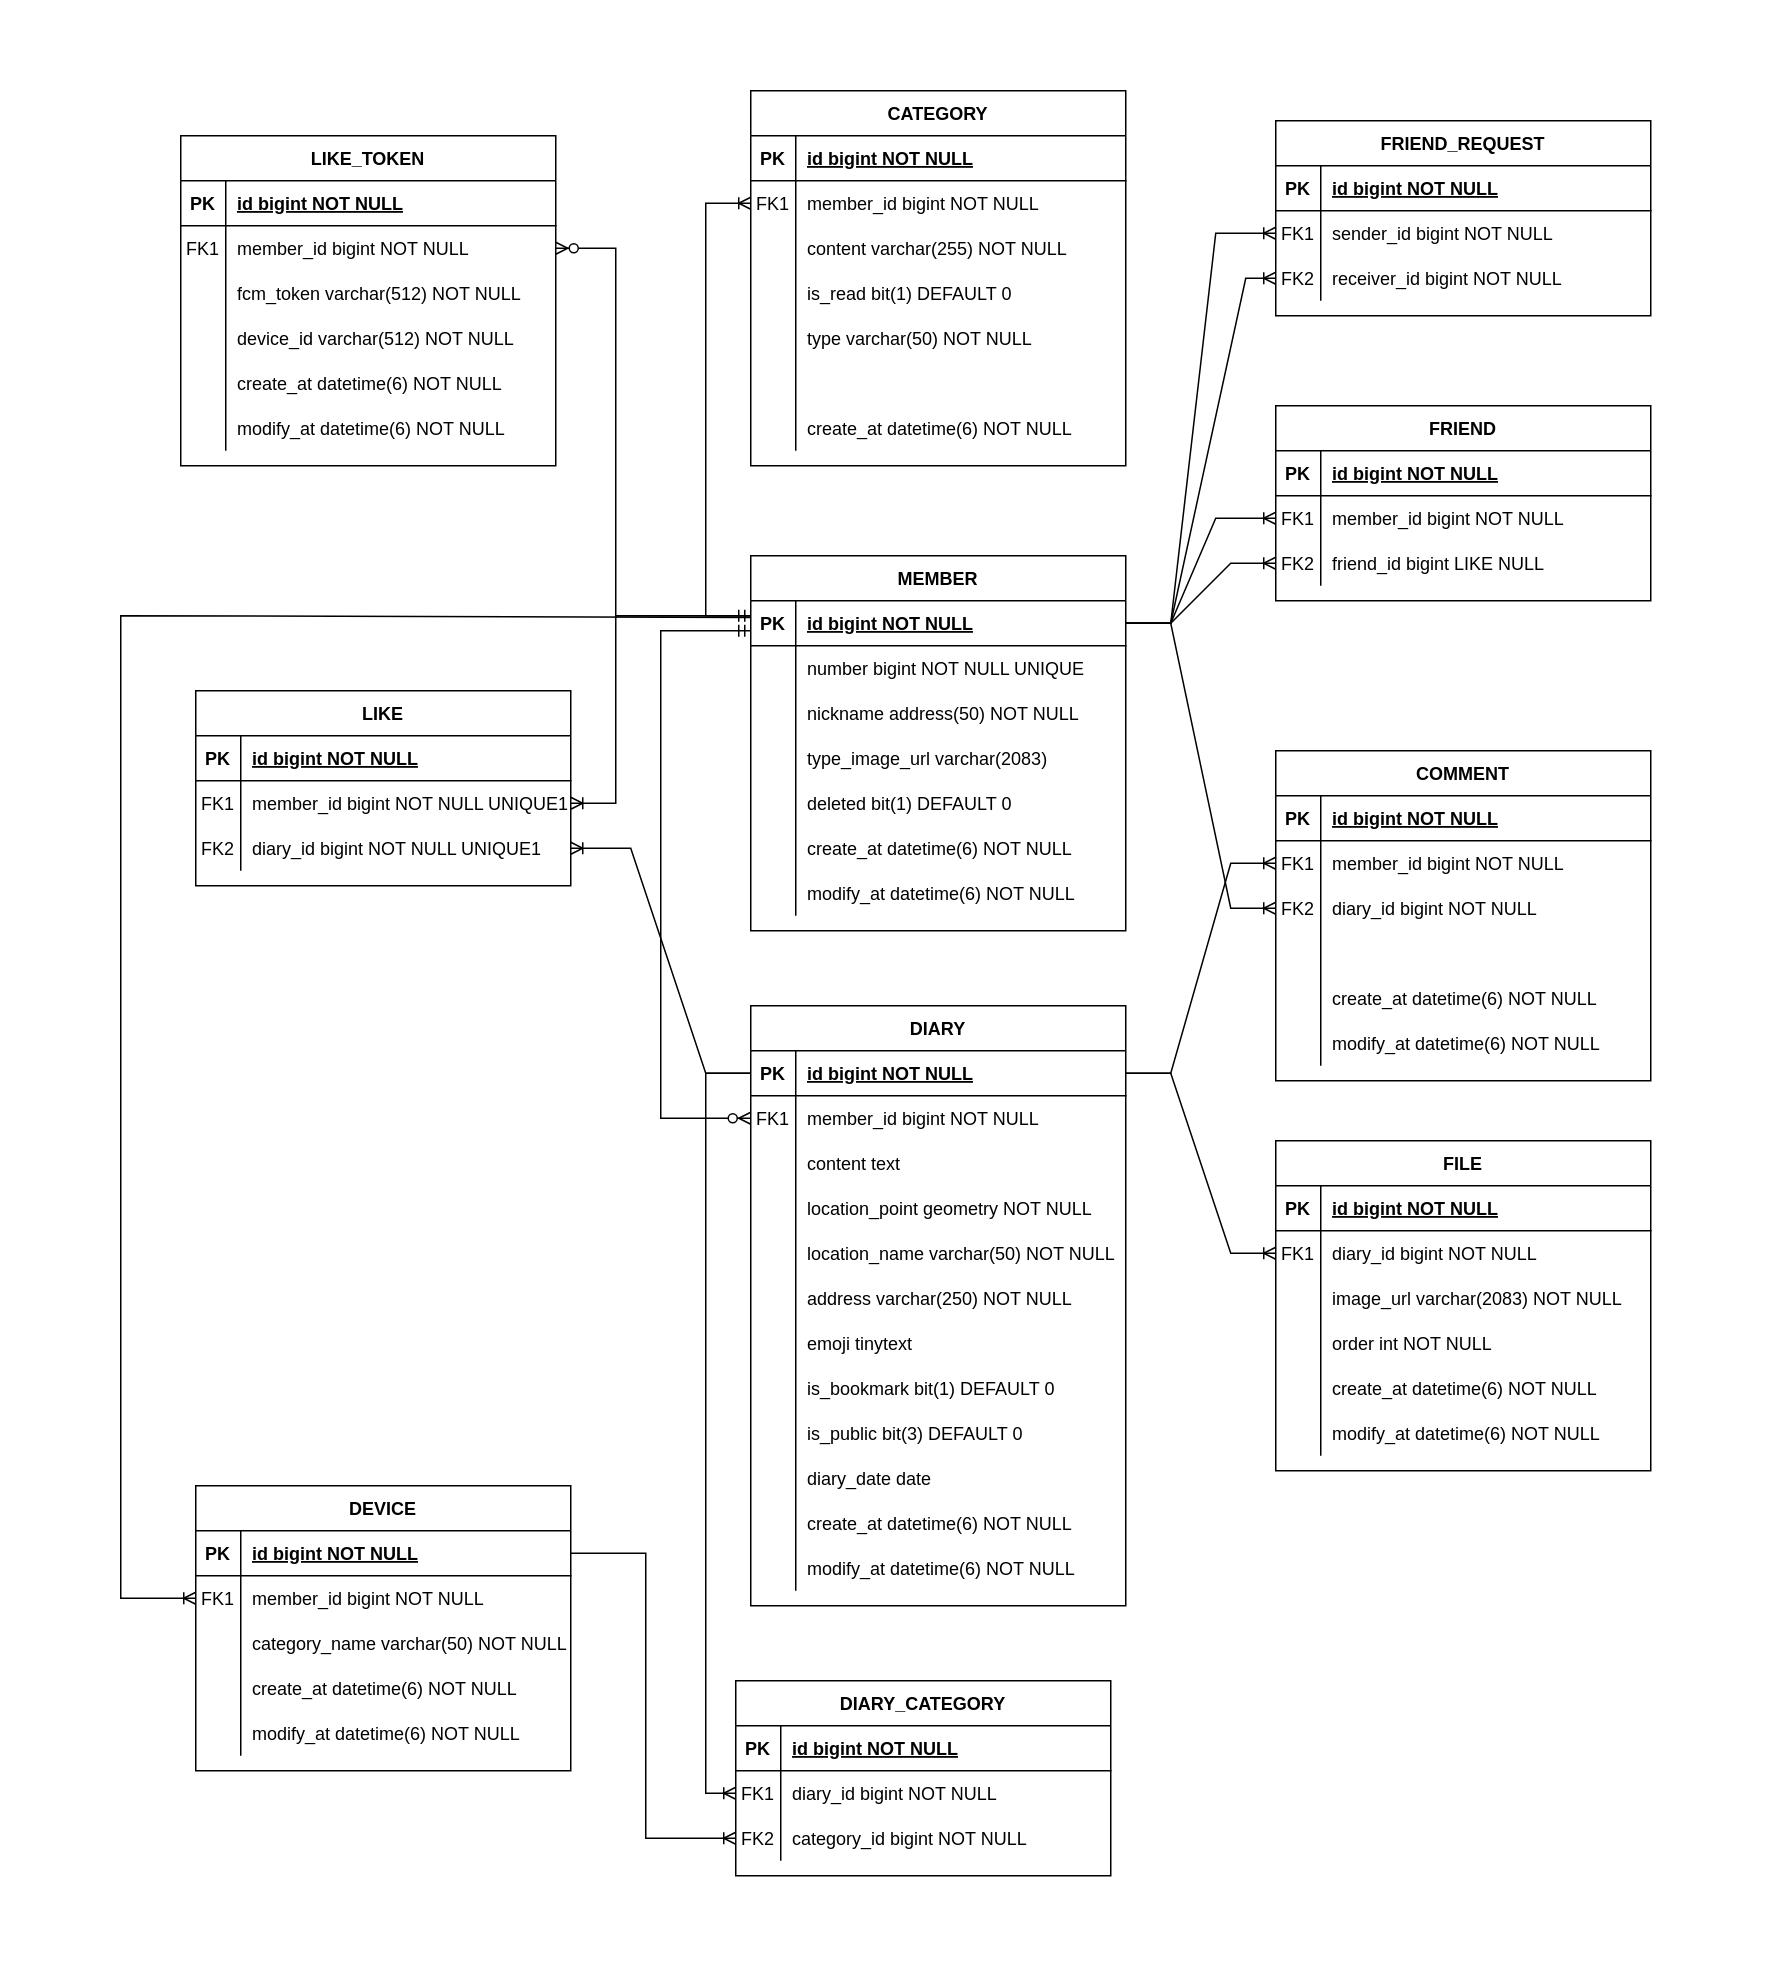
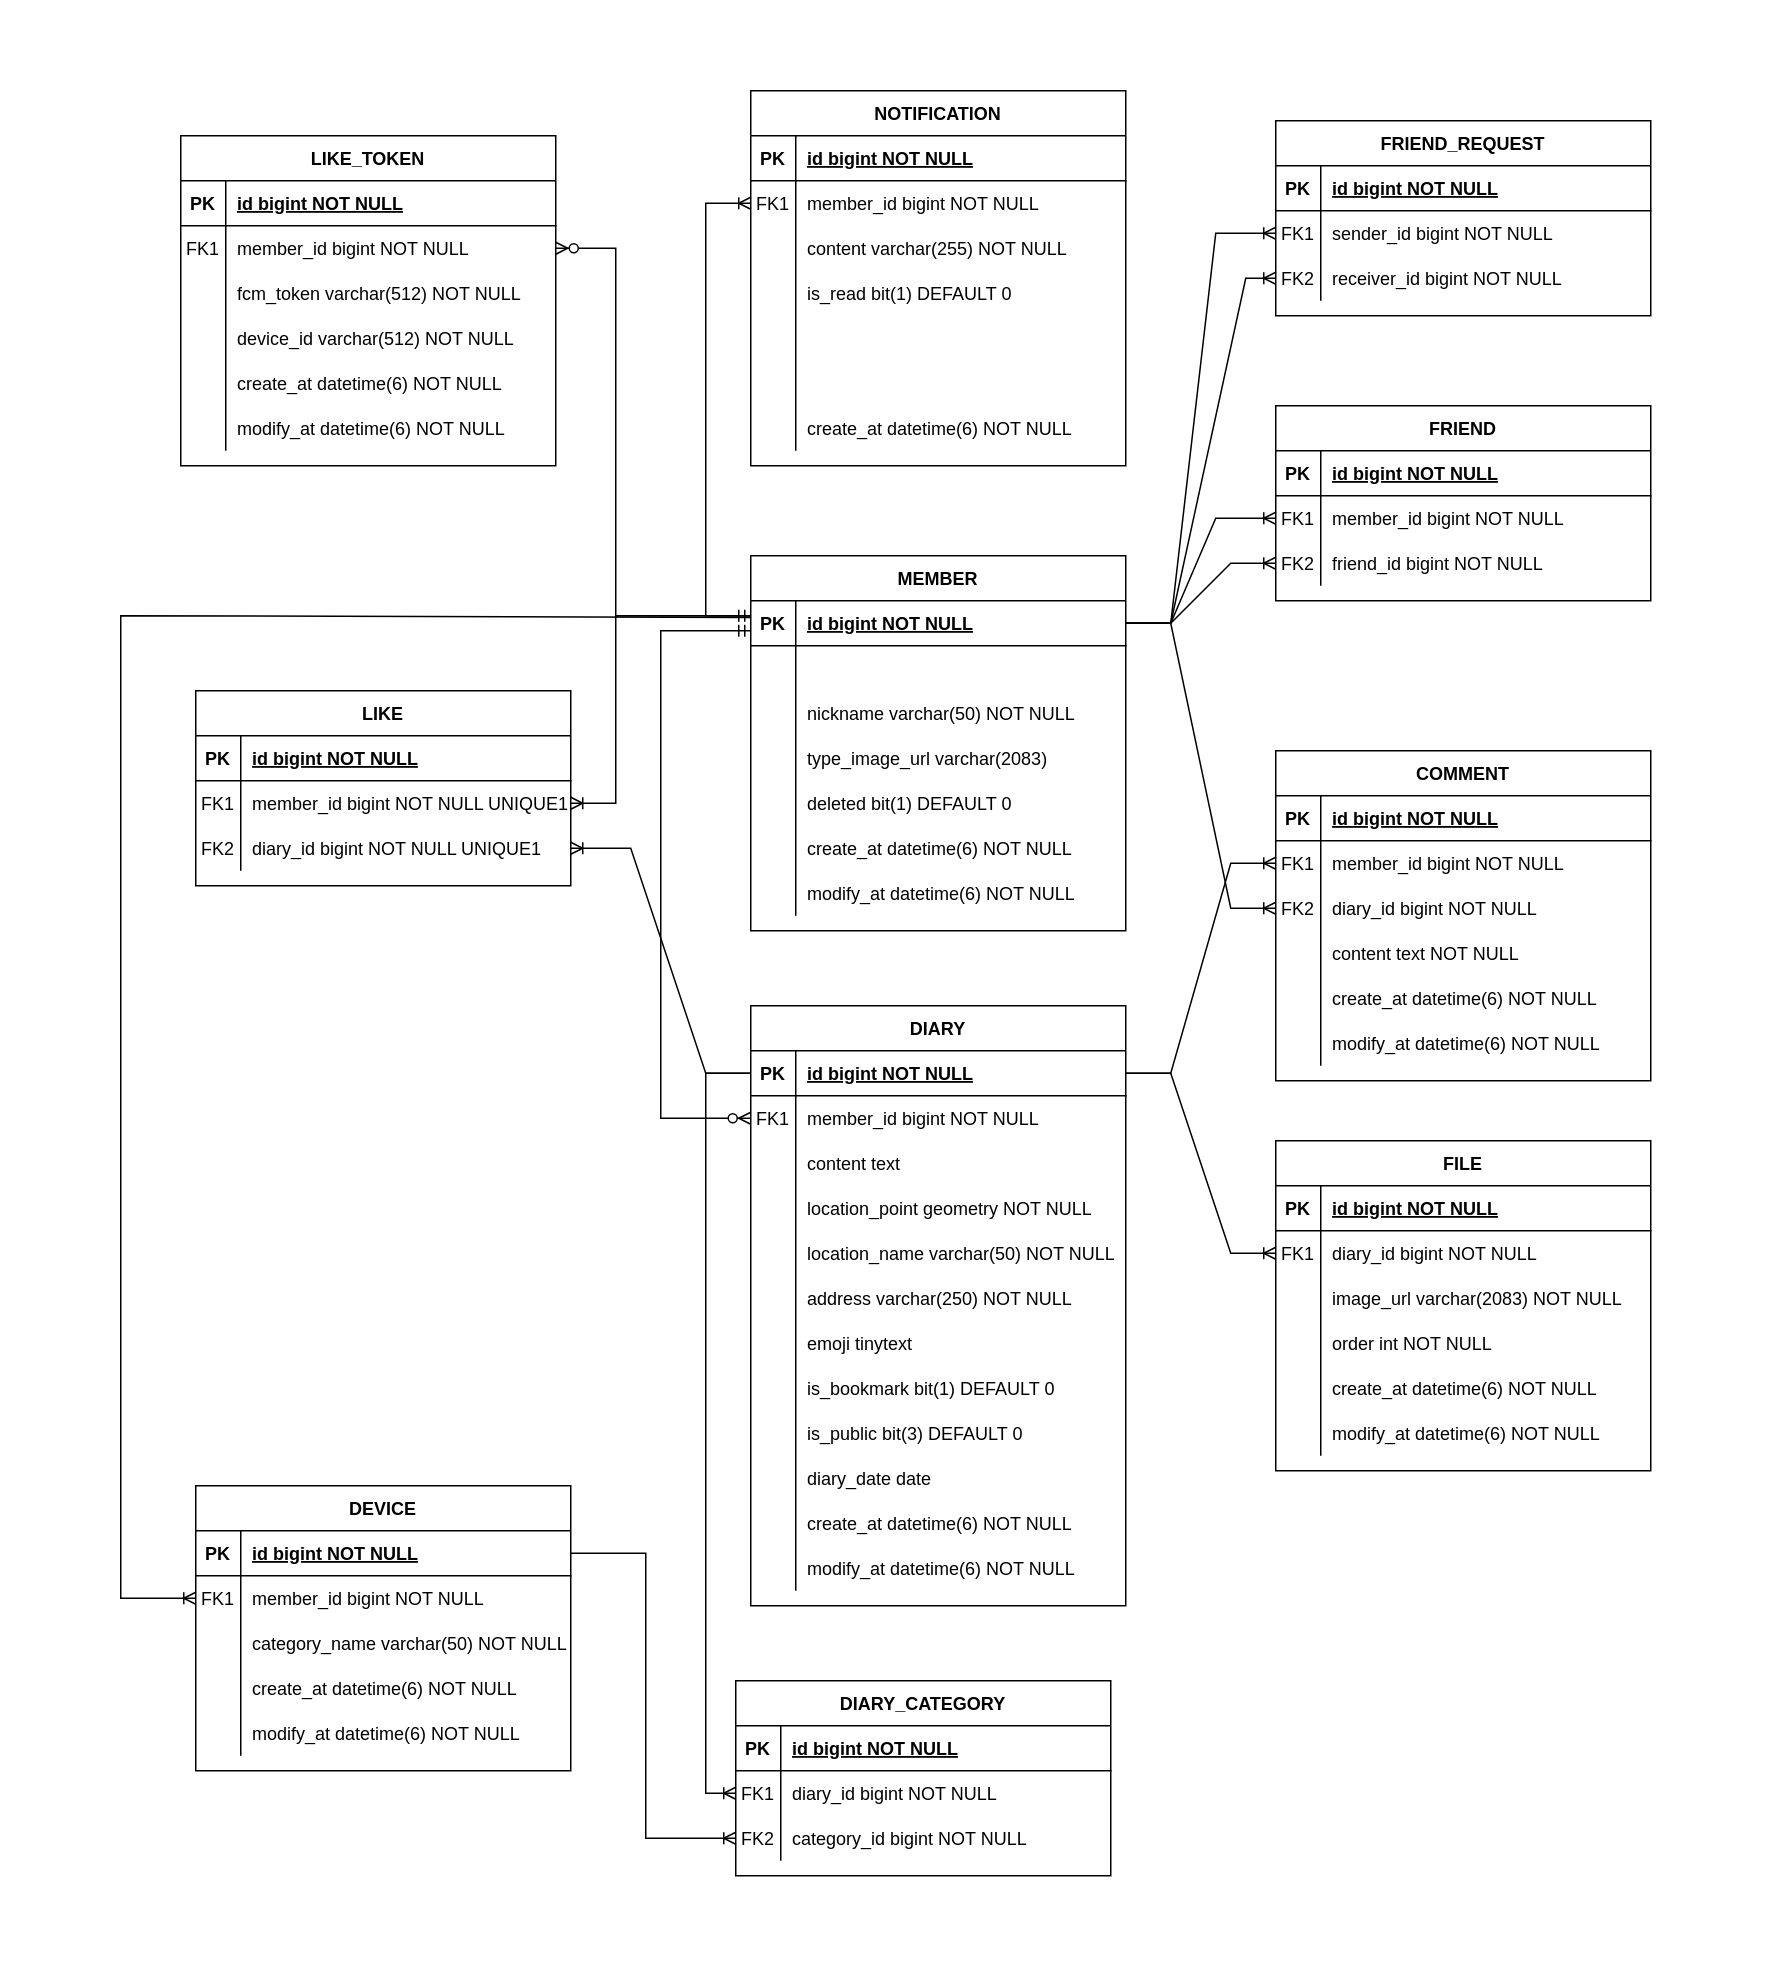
node "CATEGORY": label "CATEGORY" -> "NOTIFICATION"
node "type varchar(50) NOT NULL": removed
node "friend_id bigint LIKE NULL": label "friend_id bigint LIKE NULL" -> "friend_id bigint NOT NULL"
node "number bigint NOT NULL UNIQUE": removed
node "nickname address(50) NOT NULL": label "nickname address(50) NOT NULL" -> "nickname varchar(50) NOT NULL"
node "content text NOT NULL": added
